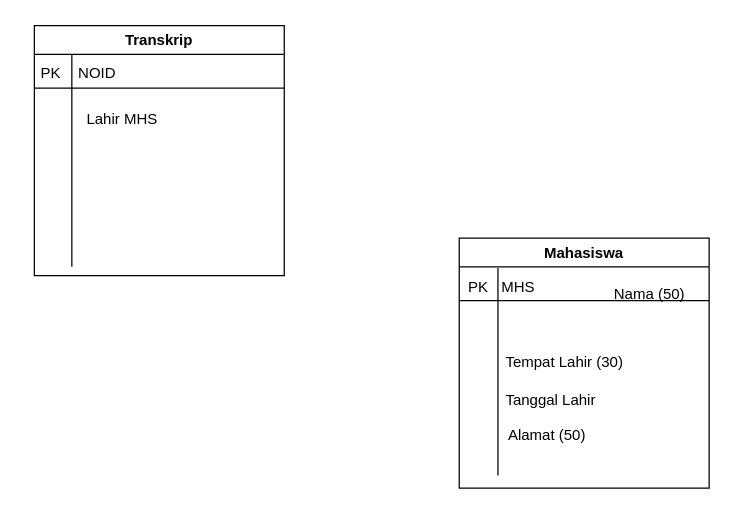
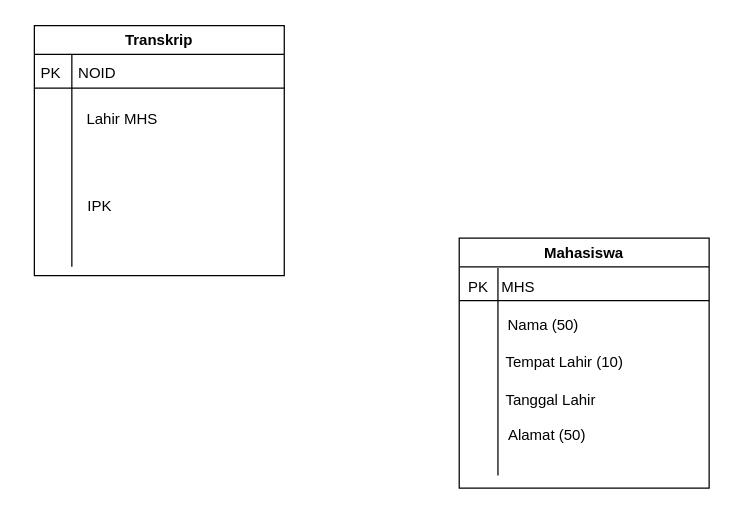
node "IPK": added
node "Nama (50)": moved (649, 294) -> (543, 326)
node "Tempat Lahir (30)": label "Tempat Lahir (30)" -> "Tempat Lahir (10)"
